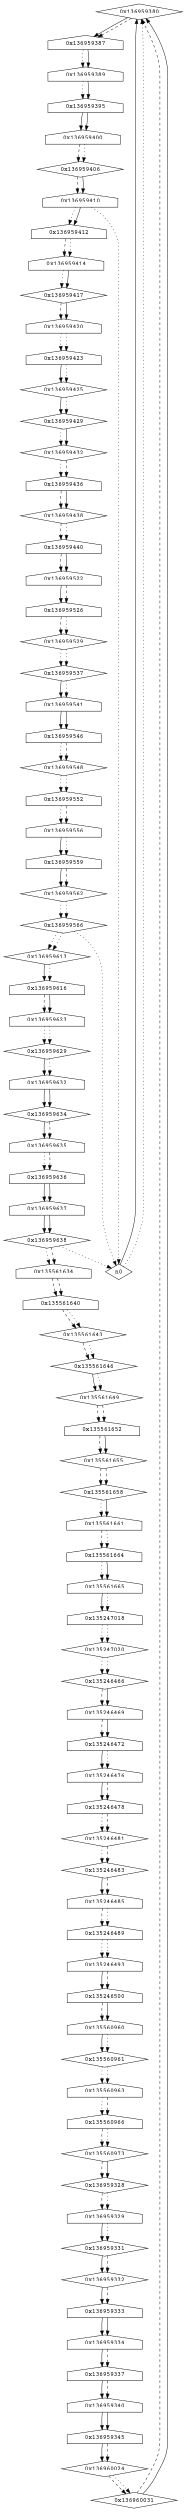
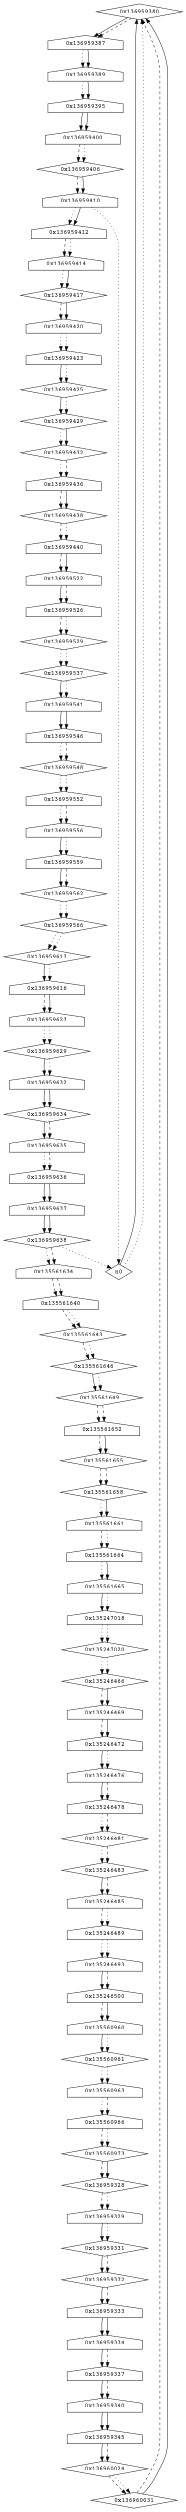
edge "0x136959566" -> "n0": removed
